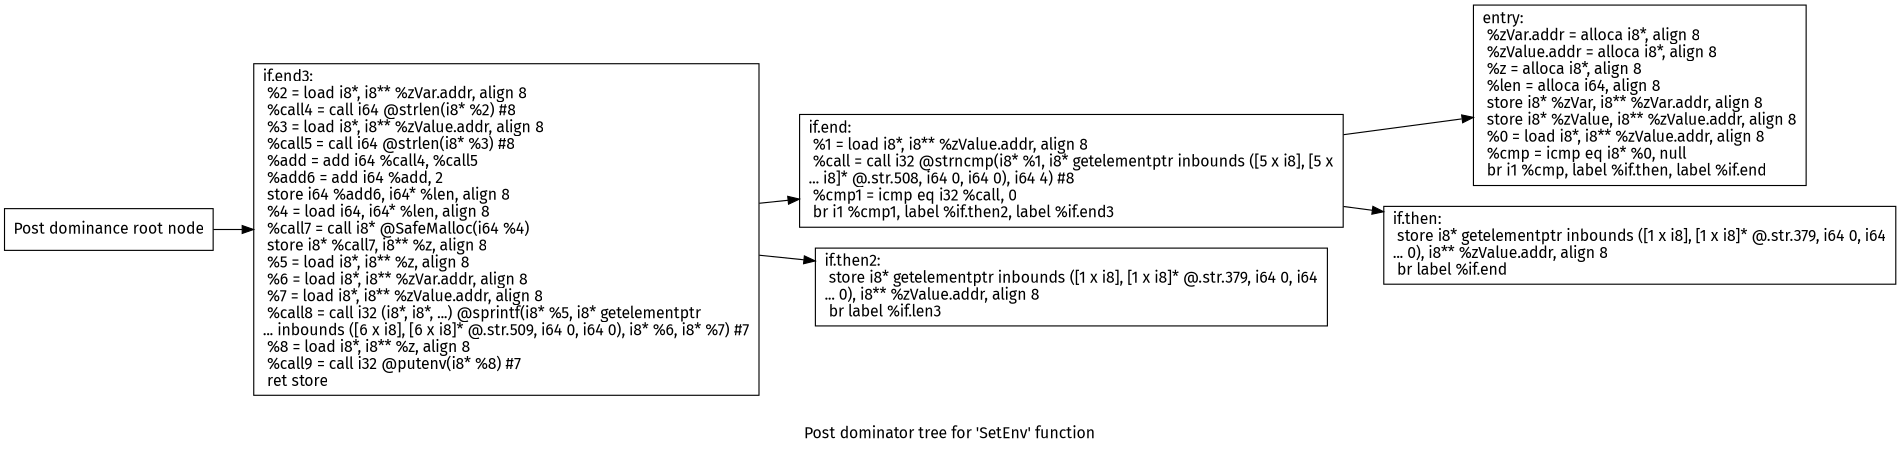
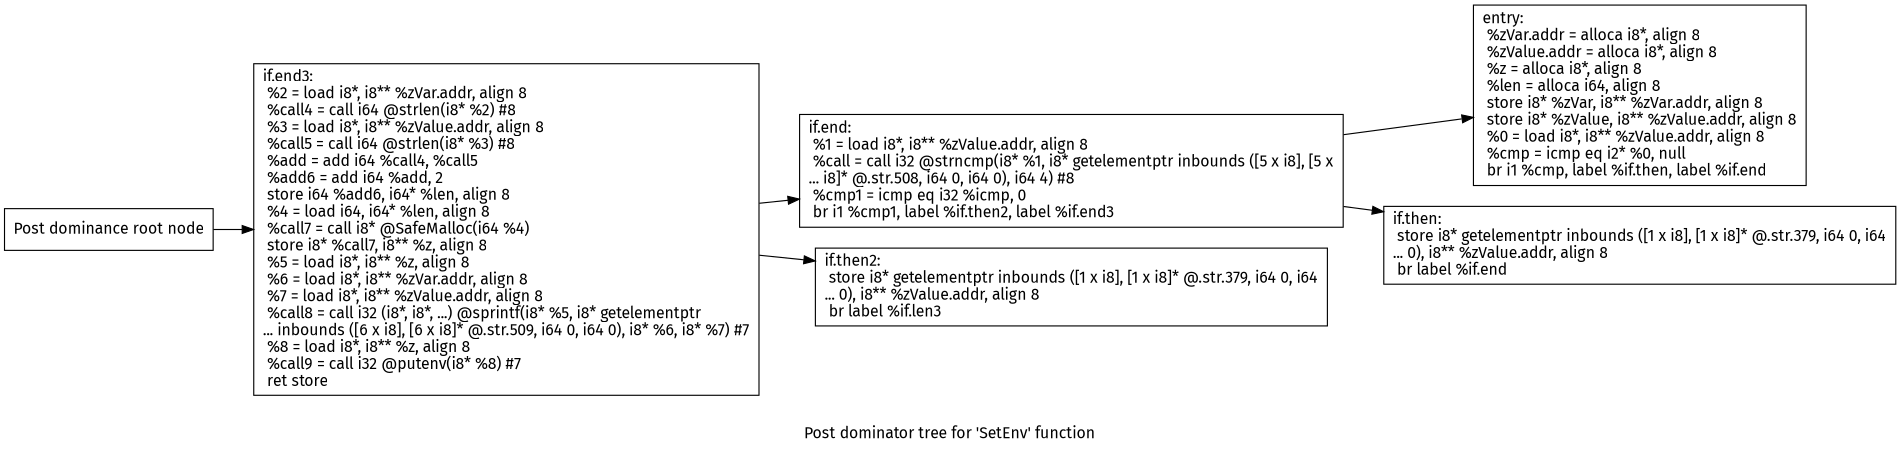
node "entry:": text "%cmp = icmp eq i8* %0, null" -> "%cmp = icmp eq i2* %0, null"
node "if.end:": text "%cmp1 = icmp eq i32 %call, 0" -> "%cmp1 = icmp eq i32 %icmp, 0"
